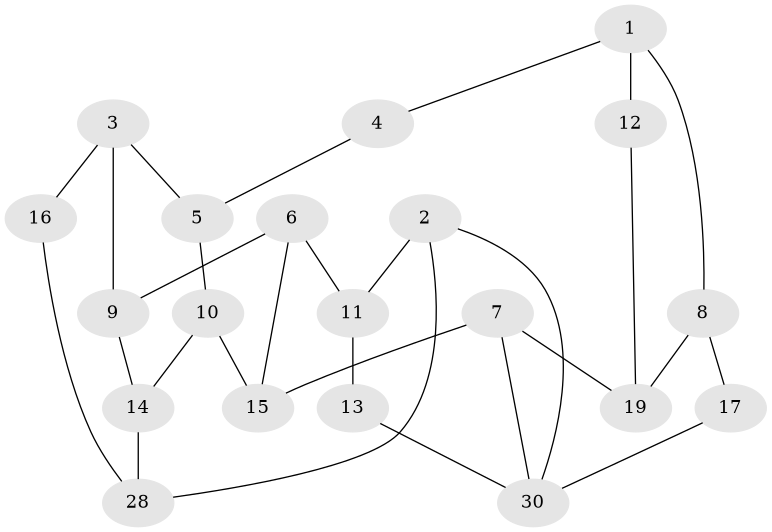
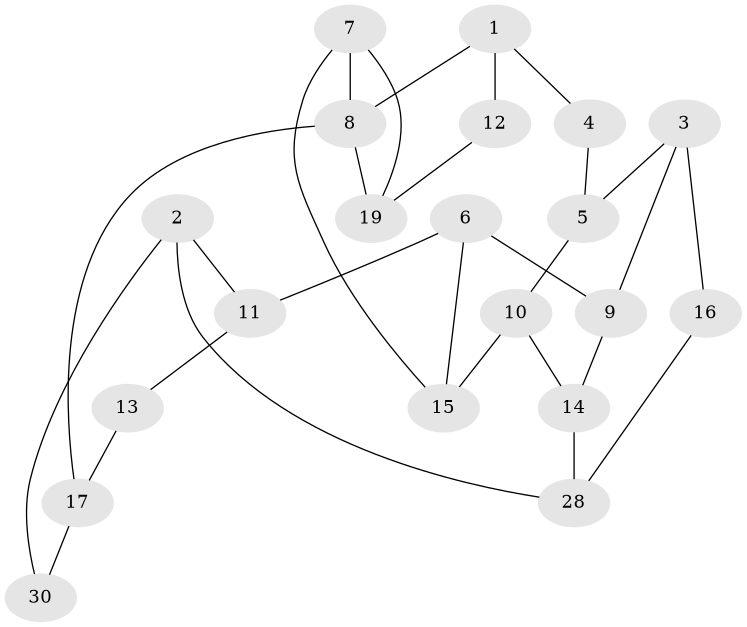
edge "7" -- "30": now "7" -- "8"
edge "13" -- "30": now "13" -- "17"
